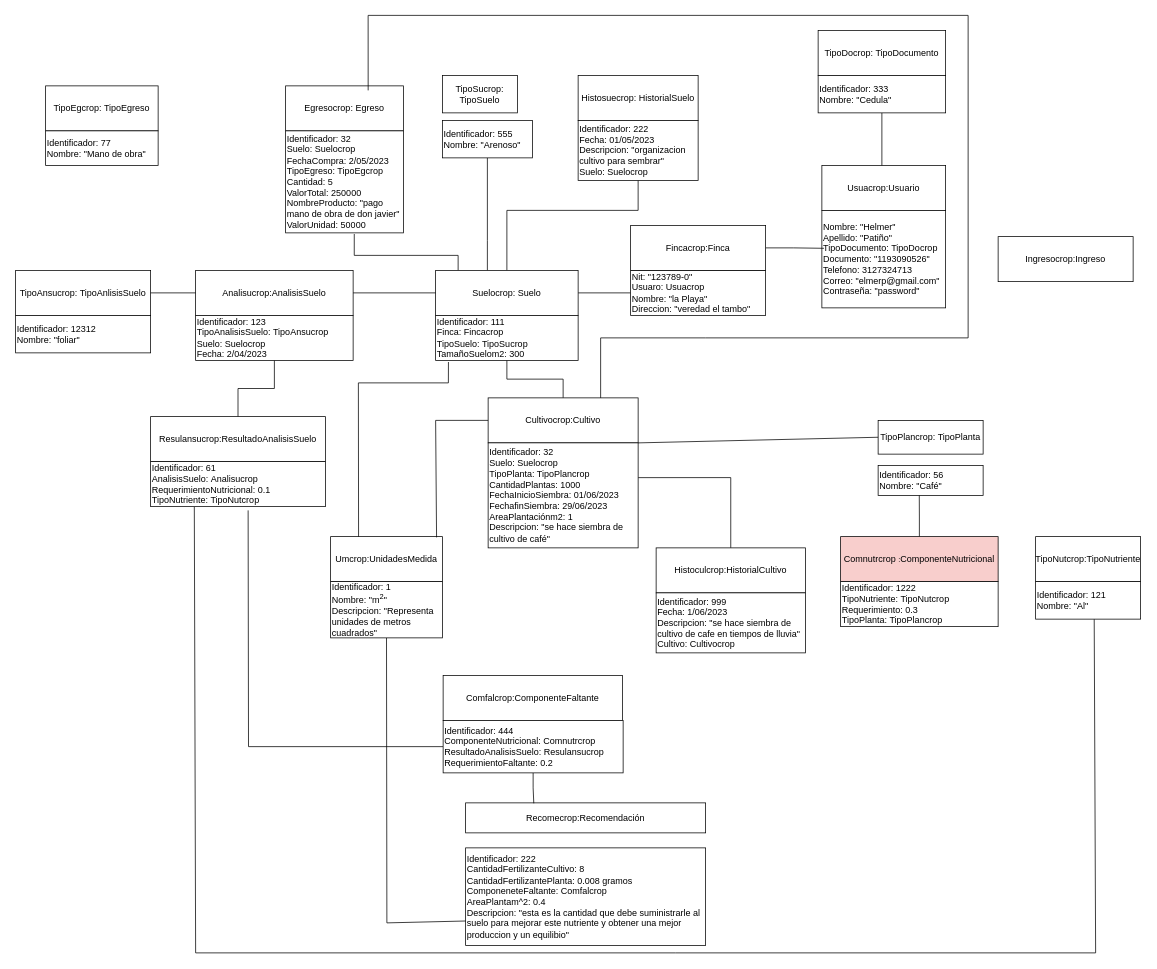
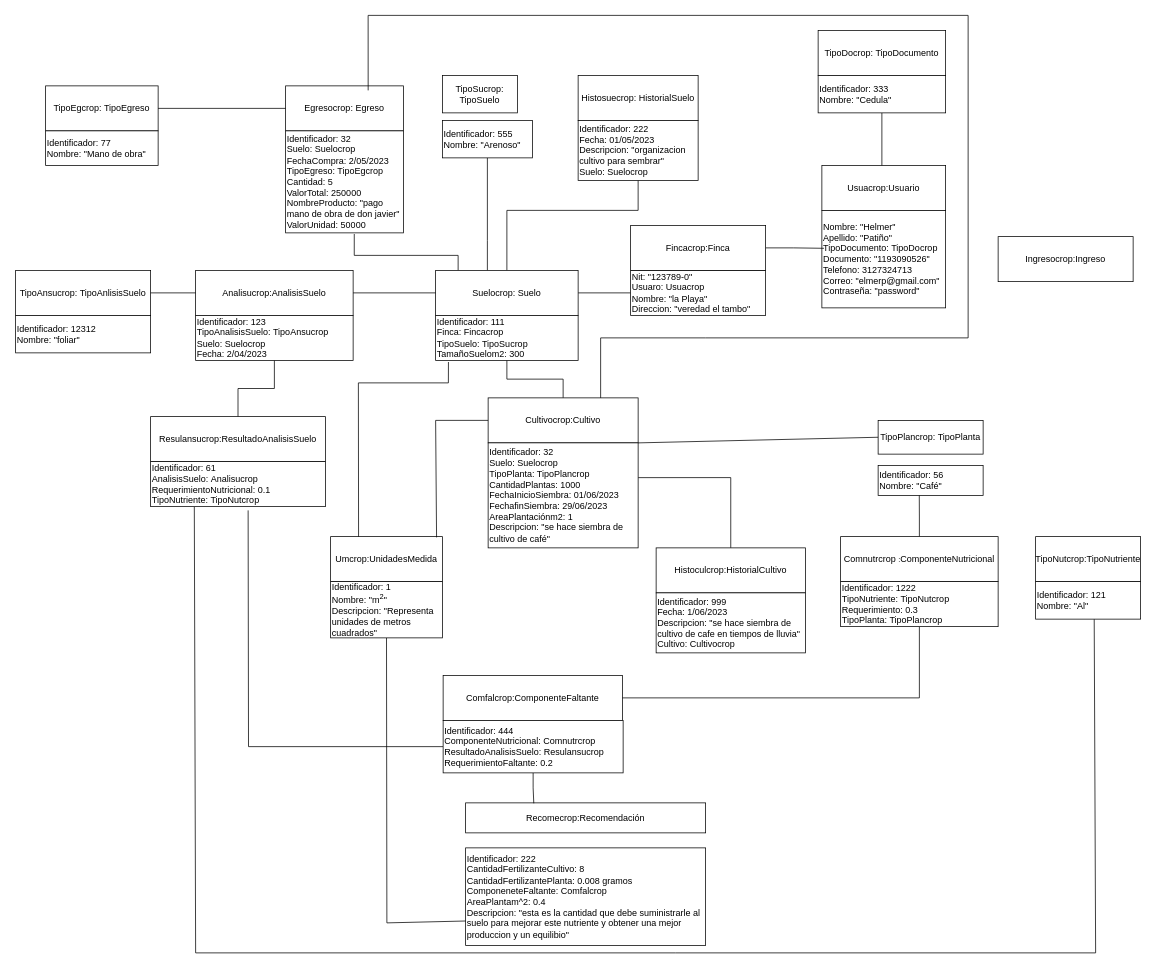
edge "TipoEgcrop: TipoEgreso" -- "Egresocrop: Egreso": added
node "Comnutrcrop :ComponenteNutricional": fillcolor #f8cecc -> #ffffff
edge "Identificador: 1222 TipoNutriente: TipoNutcrop Requerimiento: 0.3 TipoPlanta: TipoPlancrop" -- "Comfalcrop:ComponenteFaltante": added
